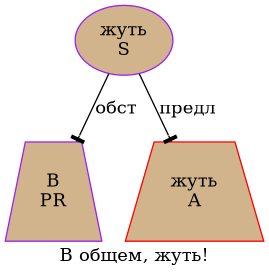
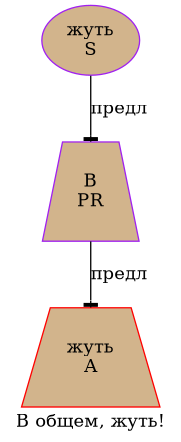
edge "жуть S" -> "жуть A": now "В PR" -> "жуть A"
edge "жуть S" -> "В PR": label "обст" -> "предл"
